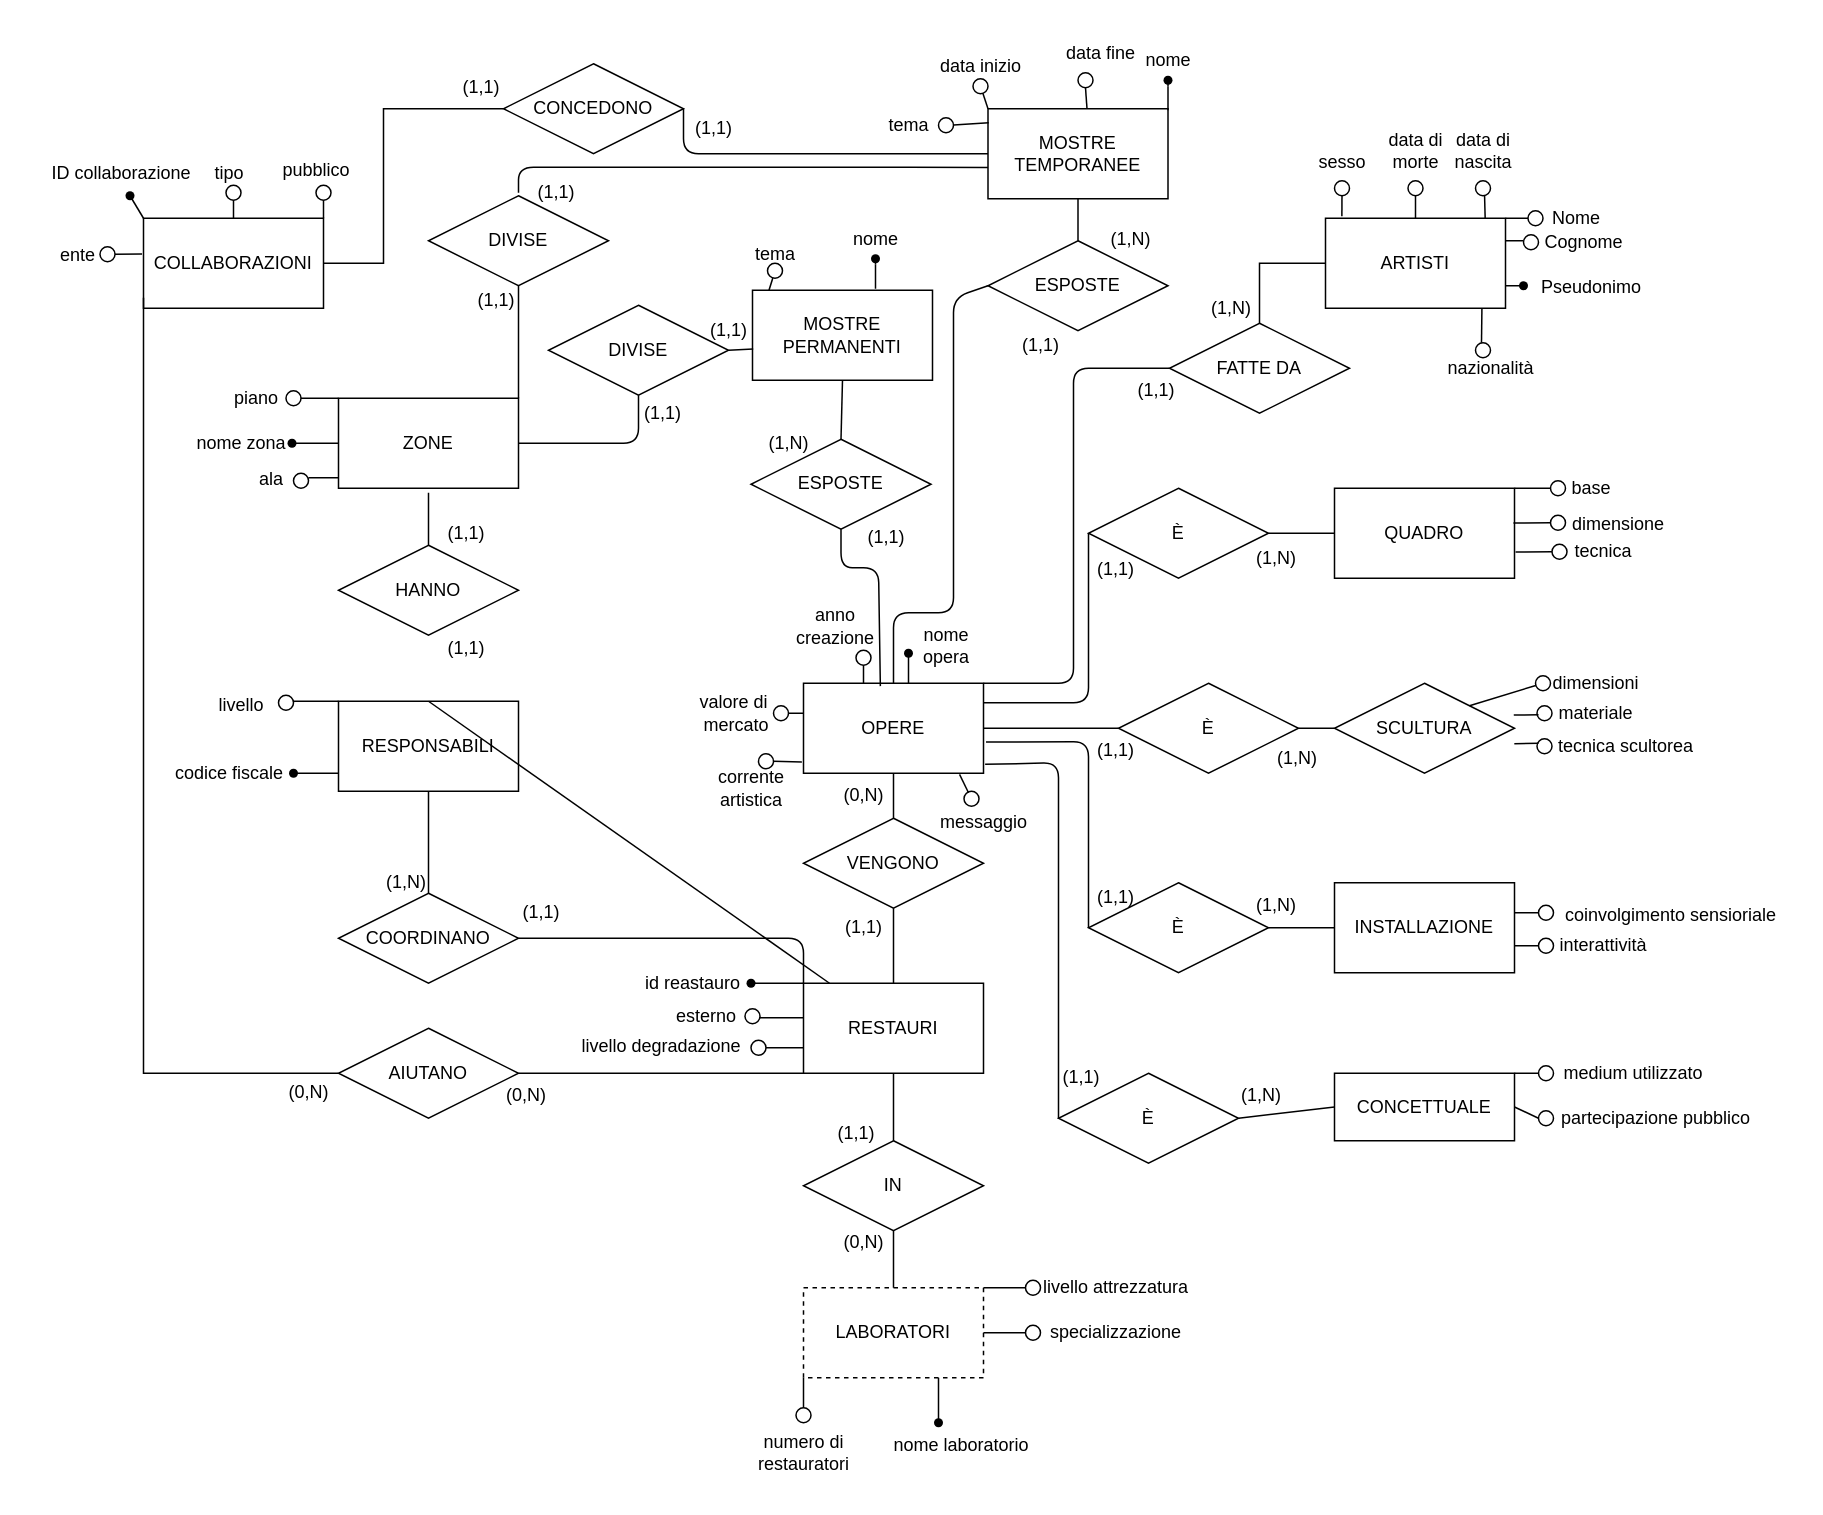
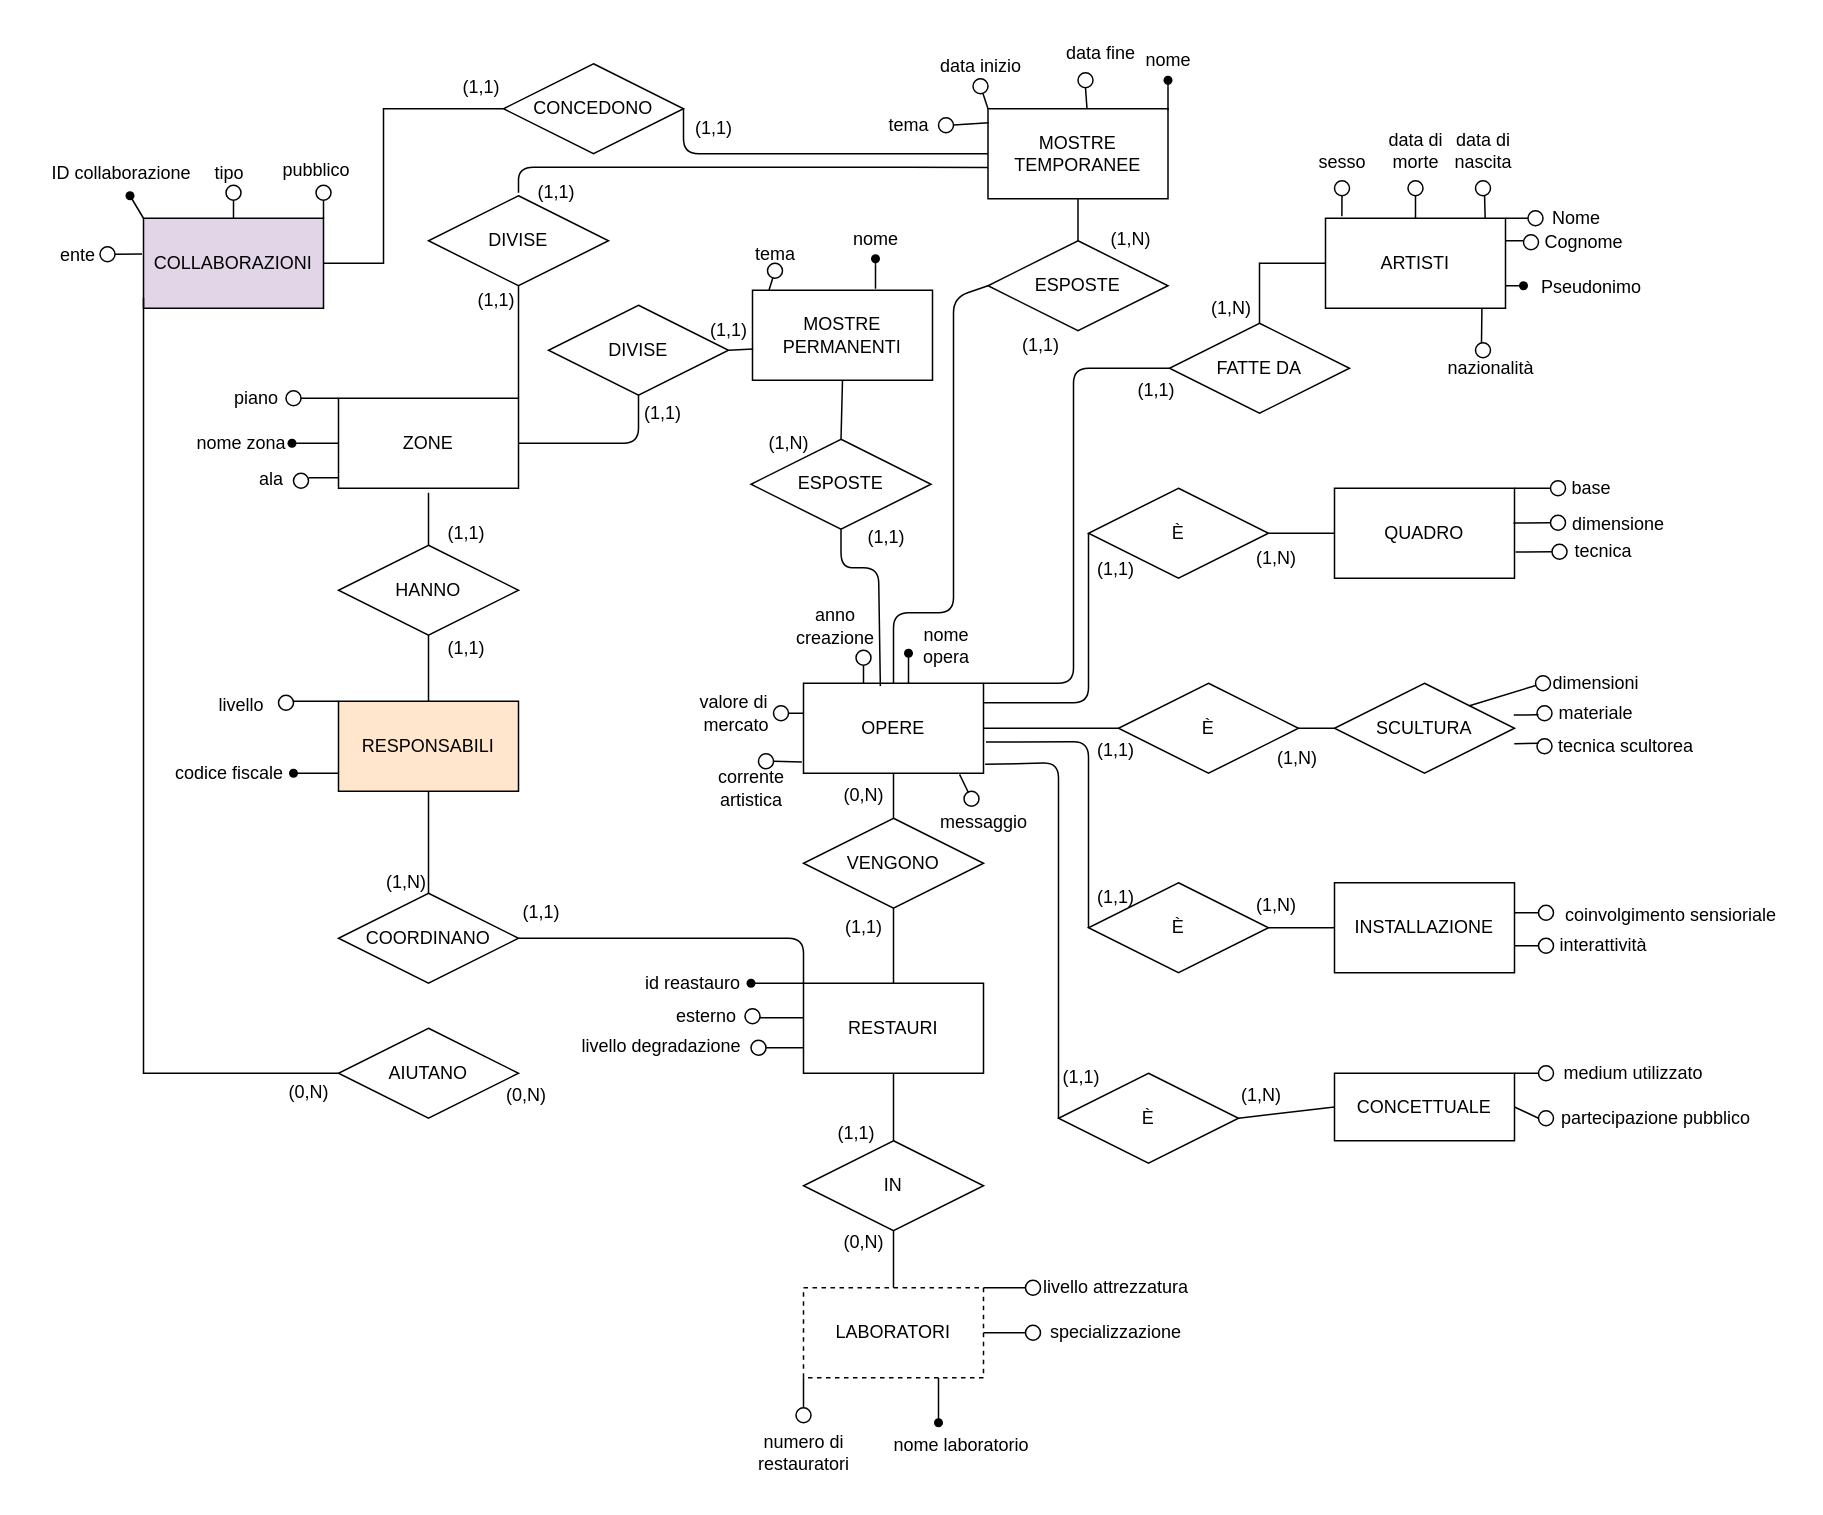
node "COLLABORAZIONI": fillcolor #ffffff -> #e1d5e7
node "RESPONSABILI": fillcolor #ffffff -> #ffe6cc
edge "RESPONSABILI" -- "RESTAURI": now "RESPONSABILI" -- "HANNO"
edge "RESTAURI" -- "AIUTANO": removed
